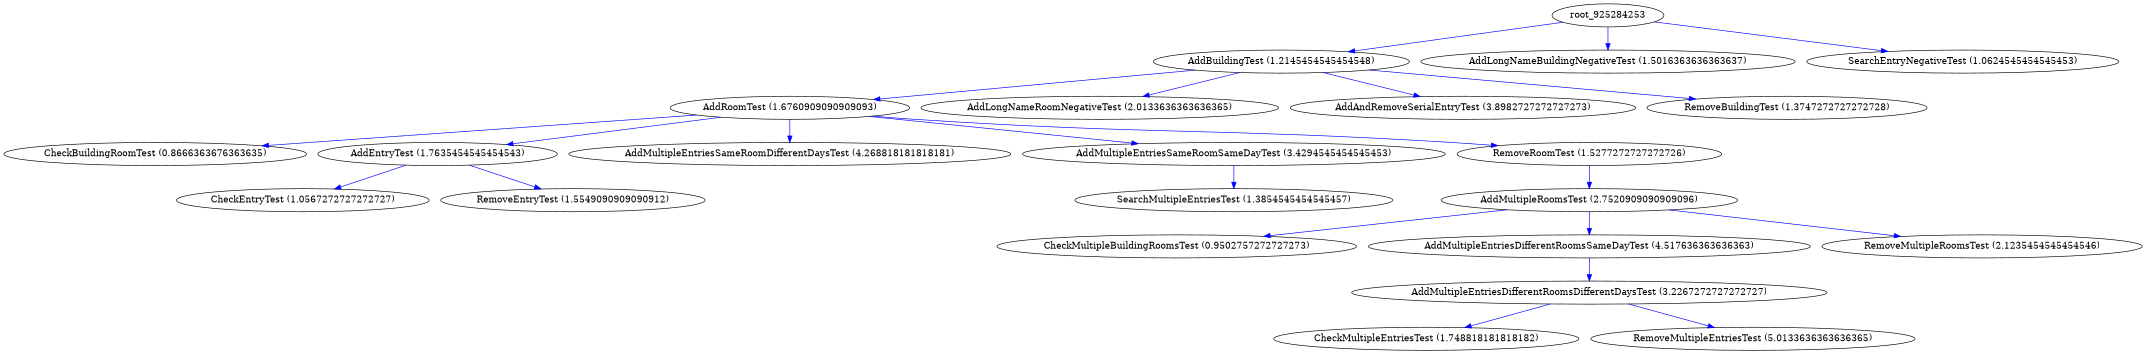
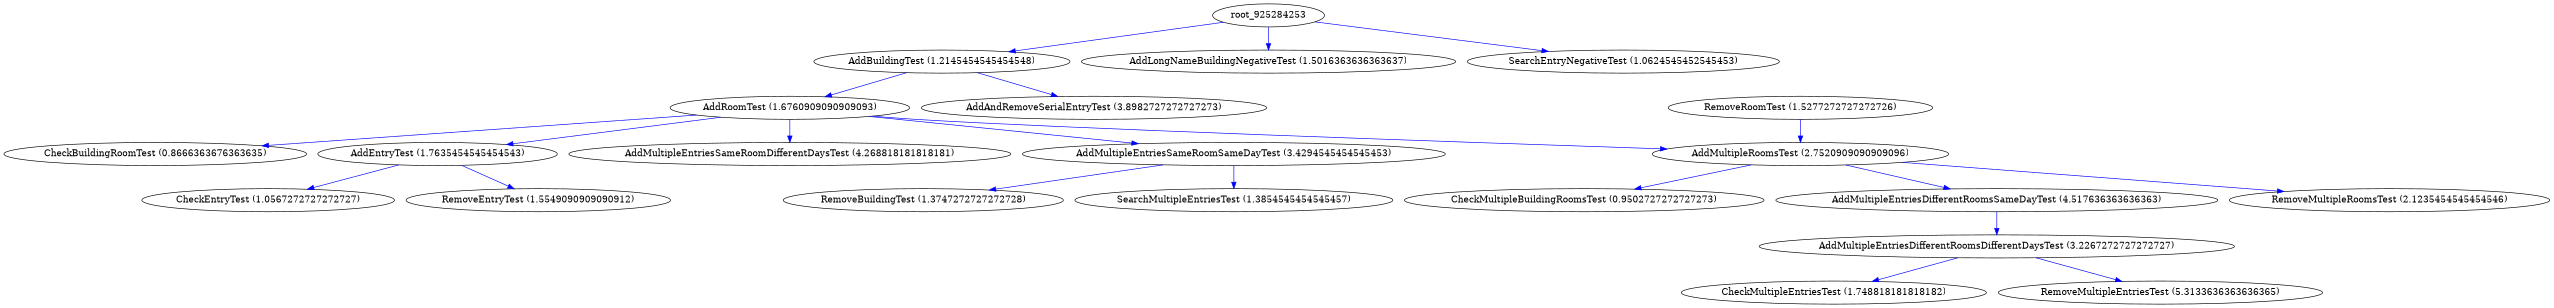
node "SearchEntryNegativeTest (1.0624545454545453)": label "SearchEntryNegativeTest (1.0624545454545453)" -> "SearchEntryNegativeTest (1.0624545452545453)"
edge "AddBuildingTest (1.2145454545454548)" -> "RemoveBuildingTest (1.3747272727272728)": now "AddMultipleEntriesSameRoomSameDayTest (3.4294545454545453)" -> "RemoveBuildingTest (1.3747272727272728)"
node "AddLongNameRoomNegativeTest (2.0133636363636365)": removed
edge "AddRoomTest (1.6760909090909093)" -> "RemoveRoomTest (1.5277272727272726)": now "AddRoomTest (1.6760909090909093)" -> "AddMultipleRoomsTest (2.7520909090909096)"
node "CheckMultipleBuildingRoomsTest (0.9502757272727273)": label "CheckMultipleBuildingRoomsTest (0.9502757272727273)" -> "CheckMultipleBuildingRoomsTest (0.9502727272727273)"
node "RemoveMultipleEntriesTest (5.0133636363636365)": label "RemoveMultipleEntriesTest (5.0133636363636365)" -> "RemoveMultipleEntriesTest (5.3133636363636365)"
